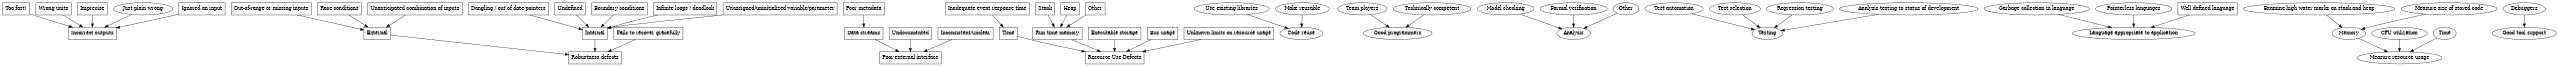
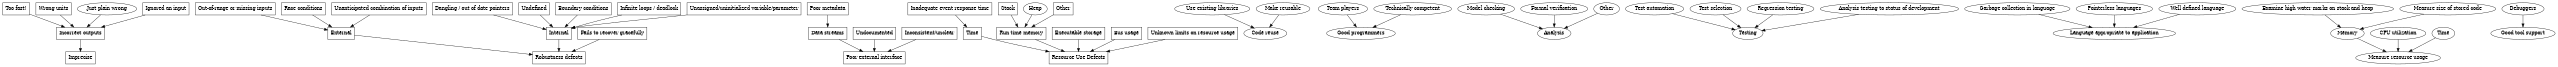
node "Heap": shape box -> ellipse
node "Well defined language": shape box -> ellipse
edge "Imprecise" -> "Incorrect outputs": reversed
